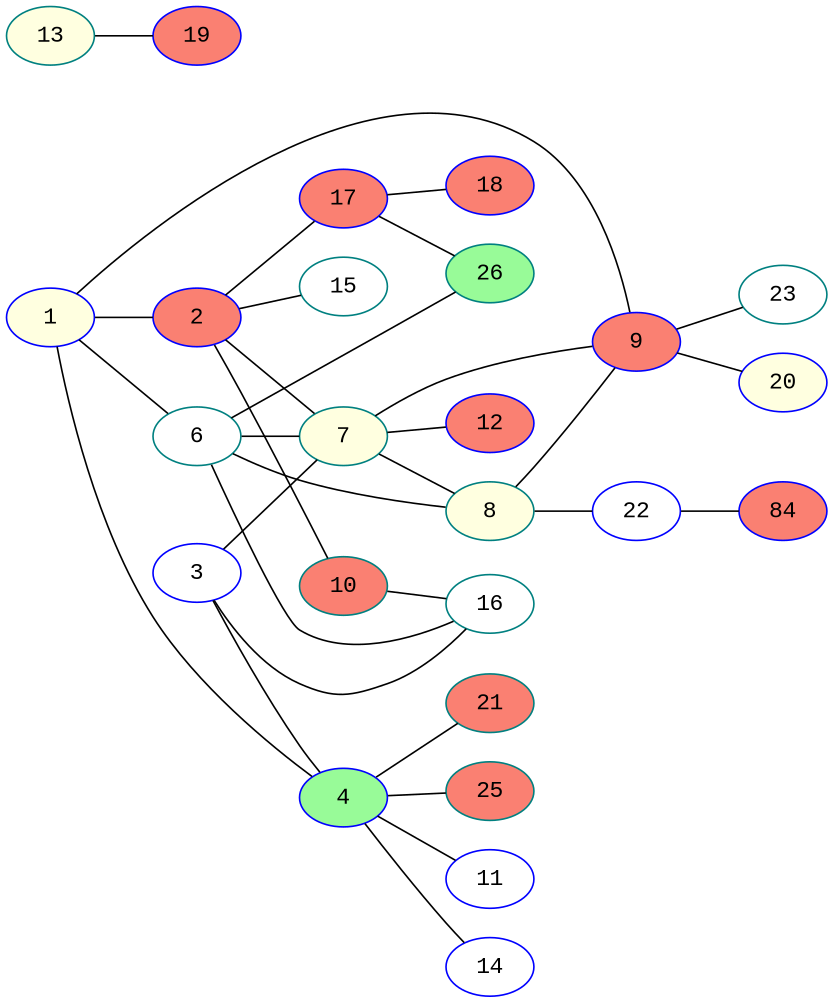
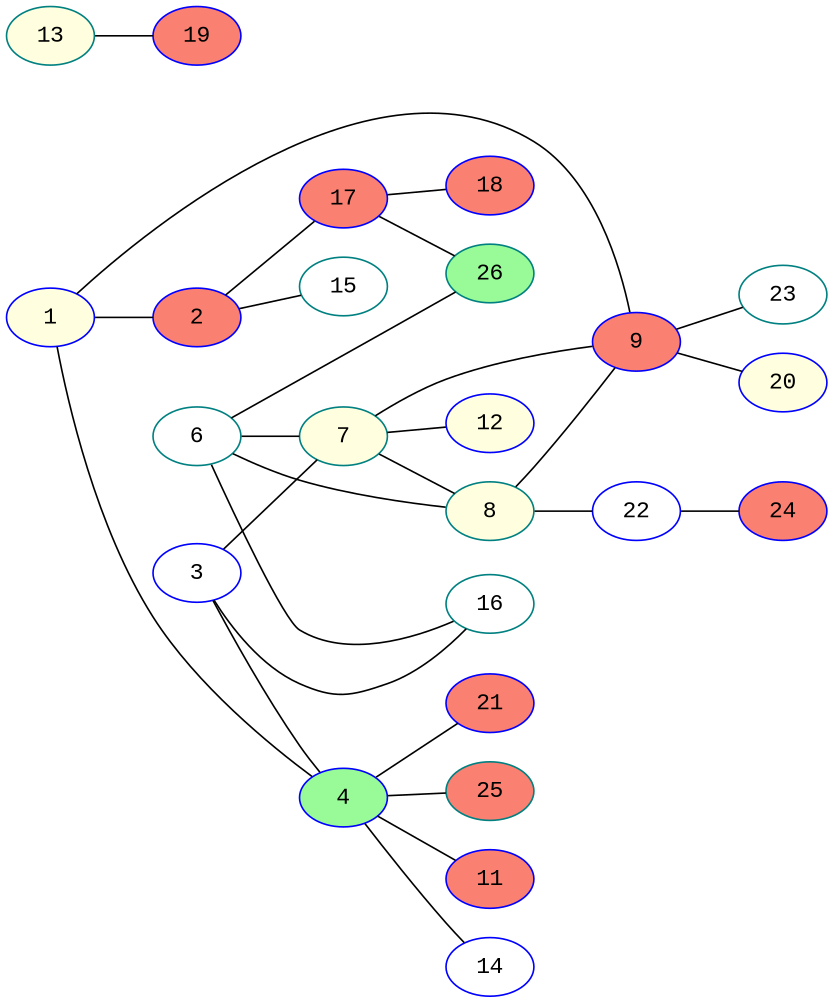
edge "1" -- "6": removed
edge "2" -- "7": removed
node "12": fillcolor salmon -> lightyellow
node "84": label "84" -> "24"
node "10": removed
node "21": color teal -> blue
node "11": fillcolor white -> salmon
